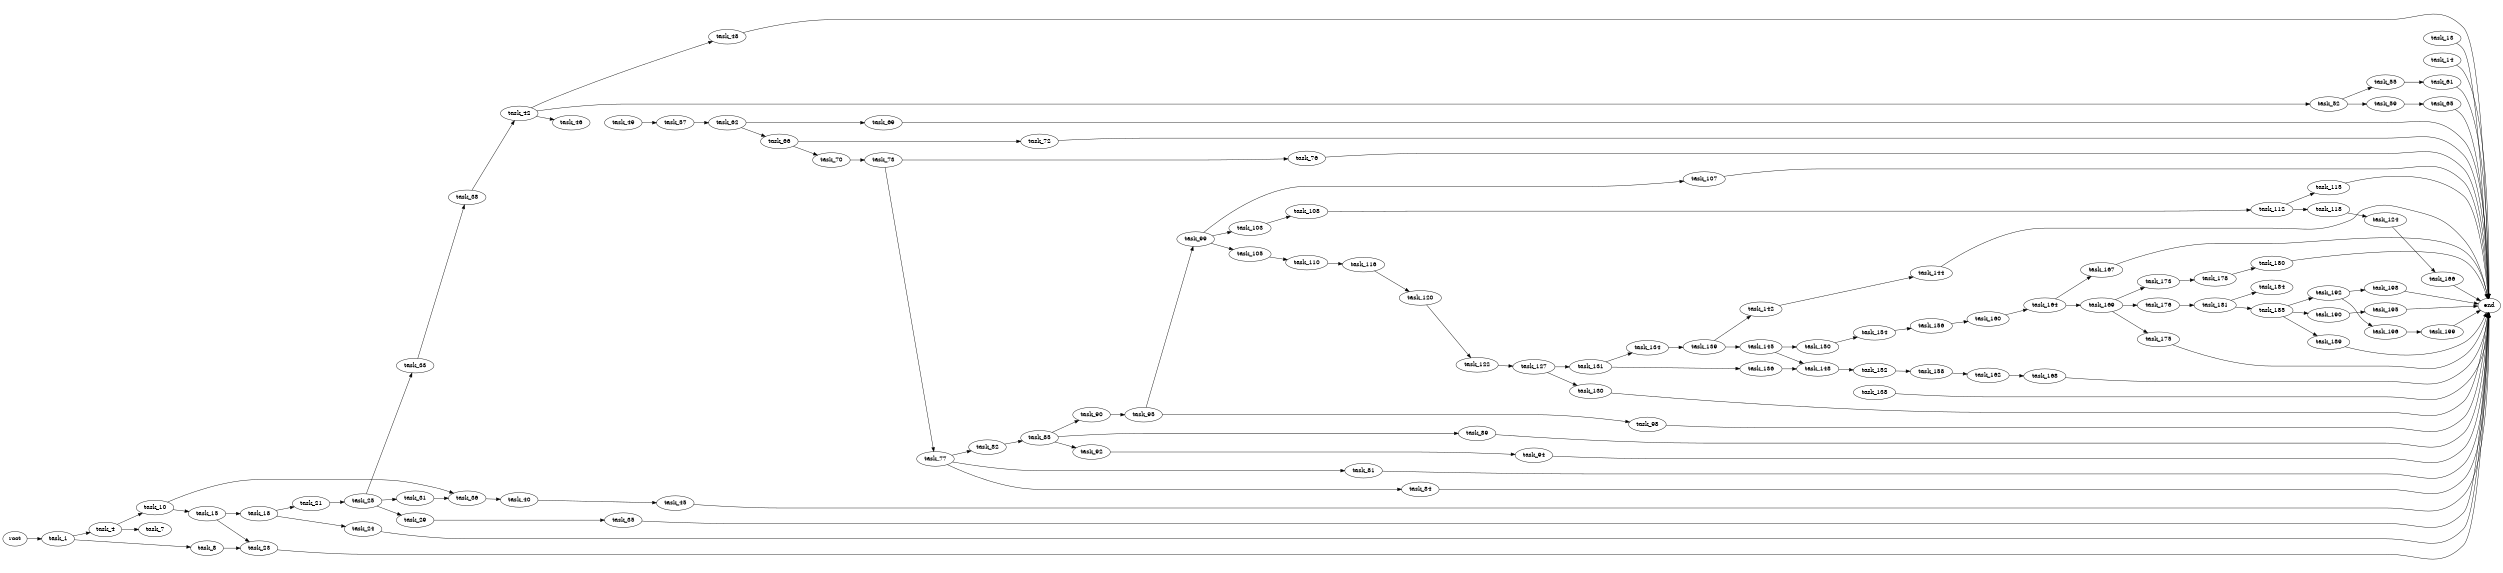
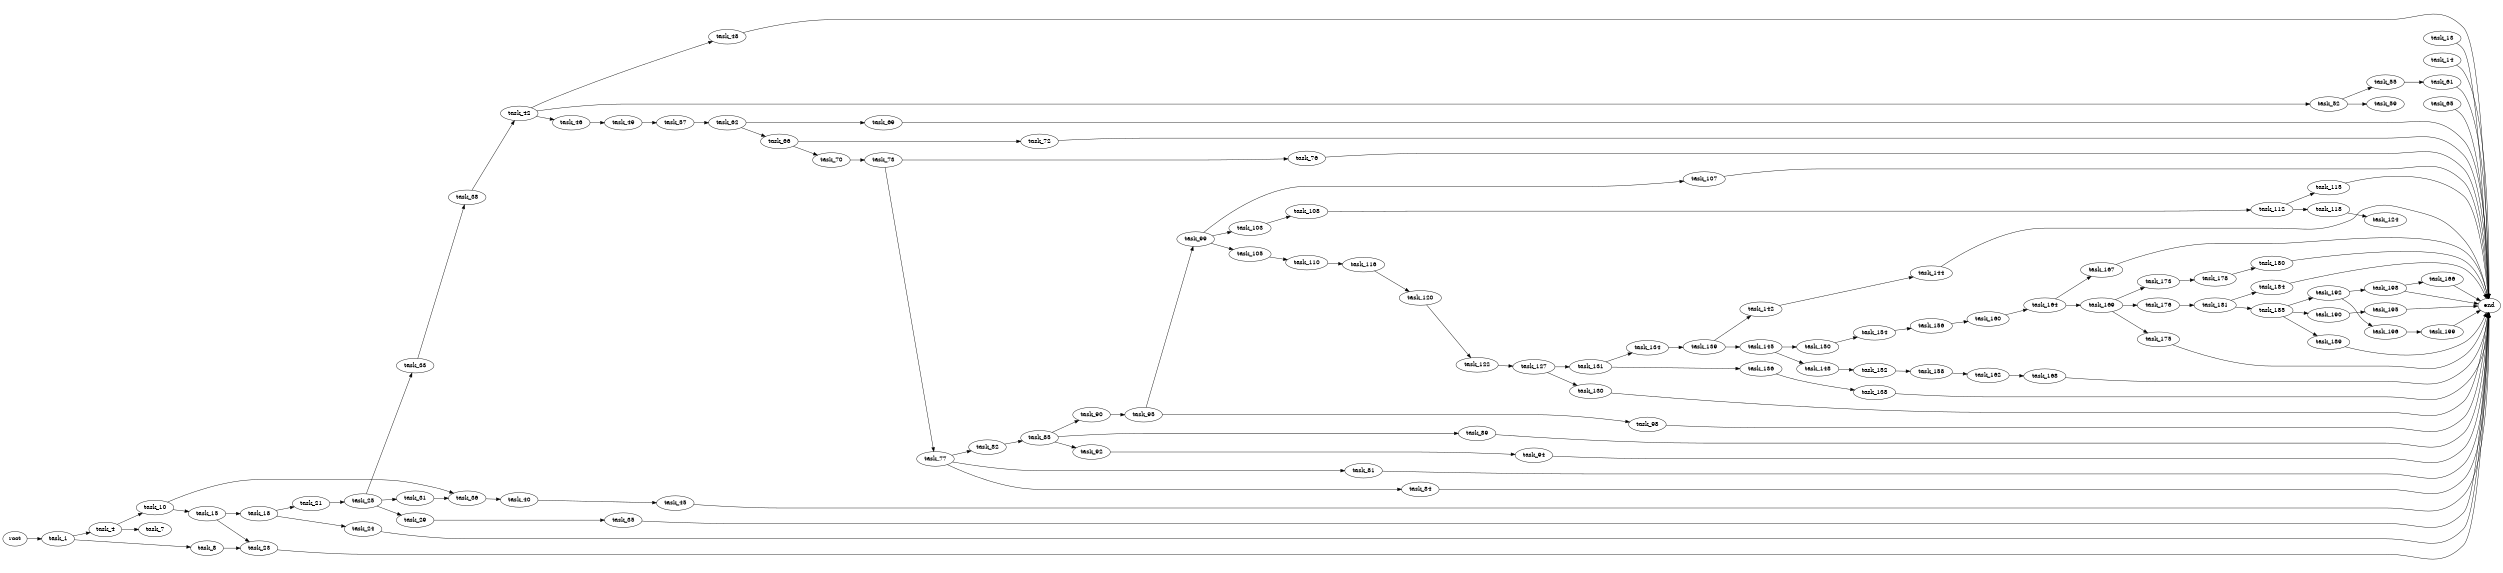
edge "task_59" -> "task_65": removed
edge "task_46" -> "task_49": added
edge "task_124" -> "task_166": now "task_198" -> "task_166"
edge "task_184" -> "end": added
edge "task_136" -> "task_148": now "task_136" -> "task_138"
